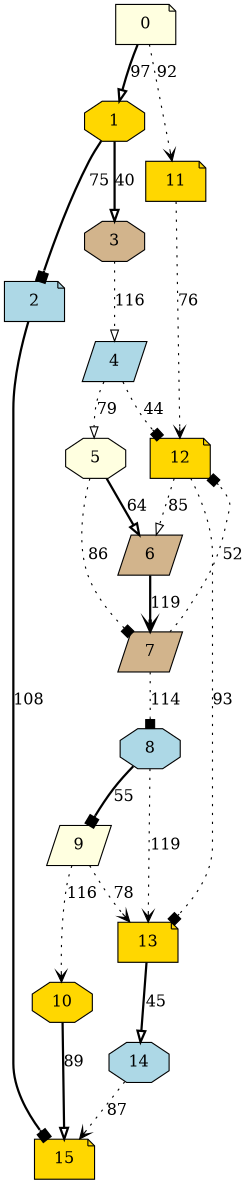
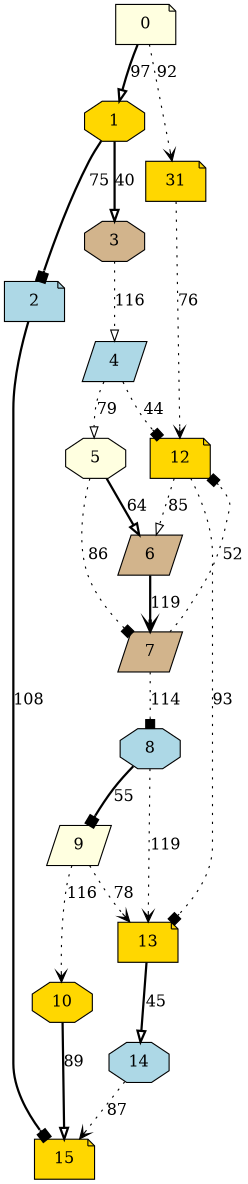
node "11": label "11" -> "31"
